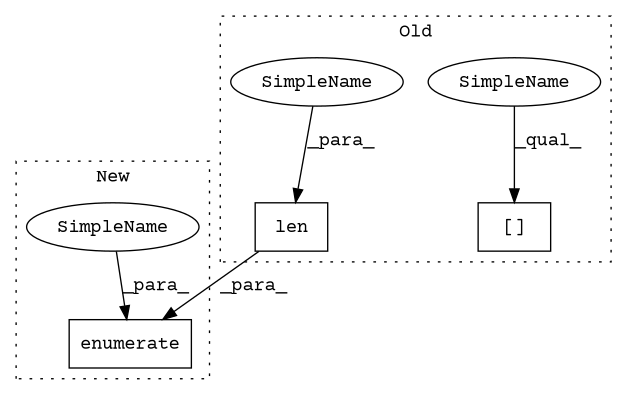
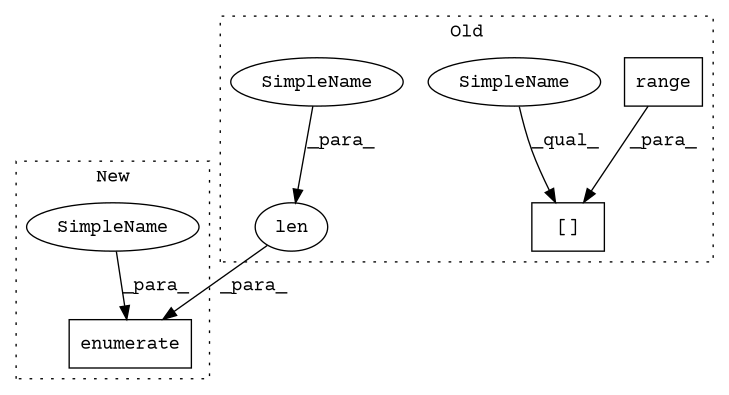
node "range": added
node "len": shape box -> ellipse
